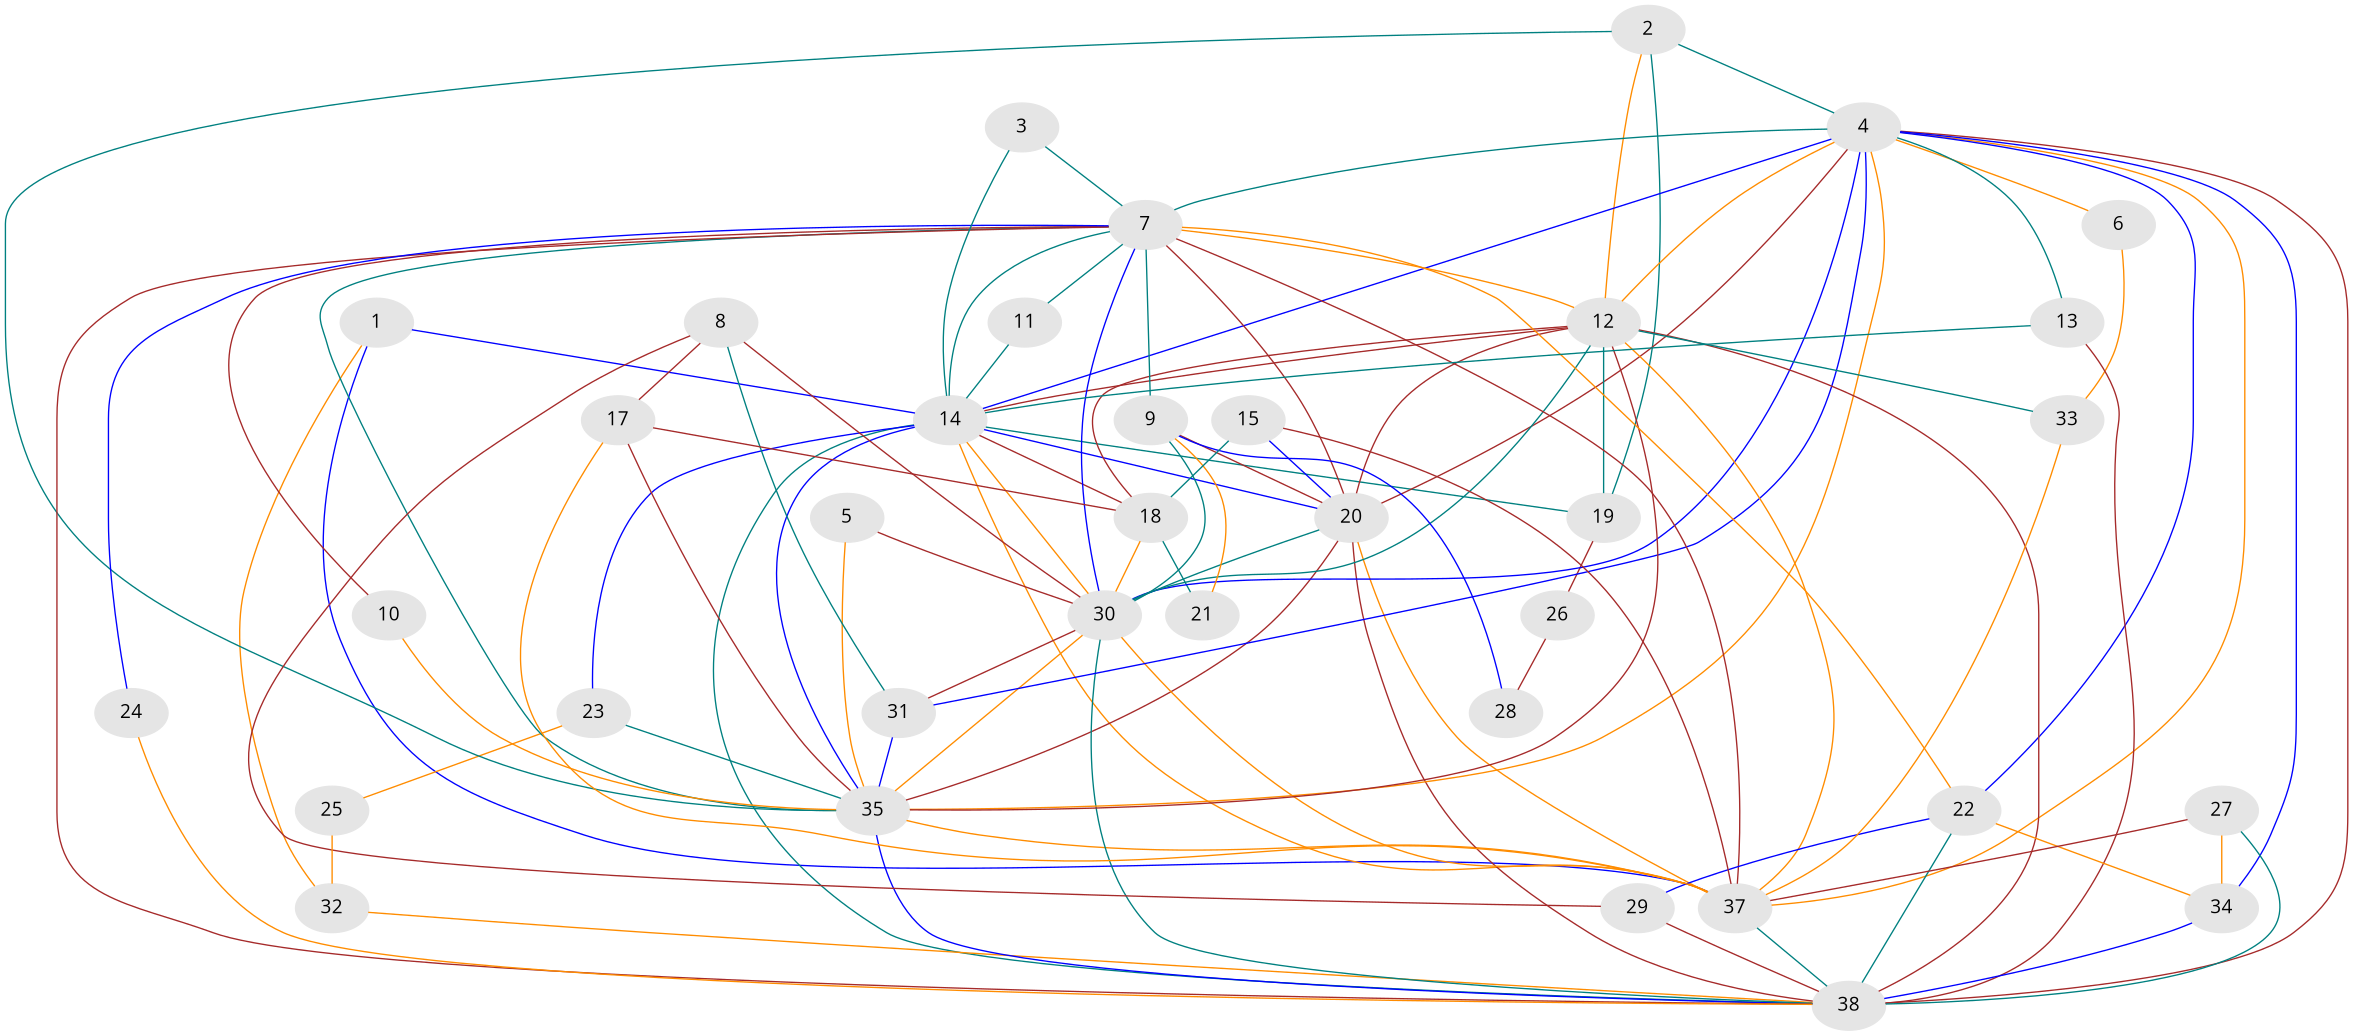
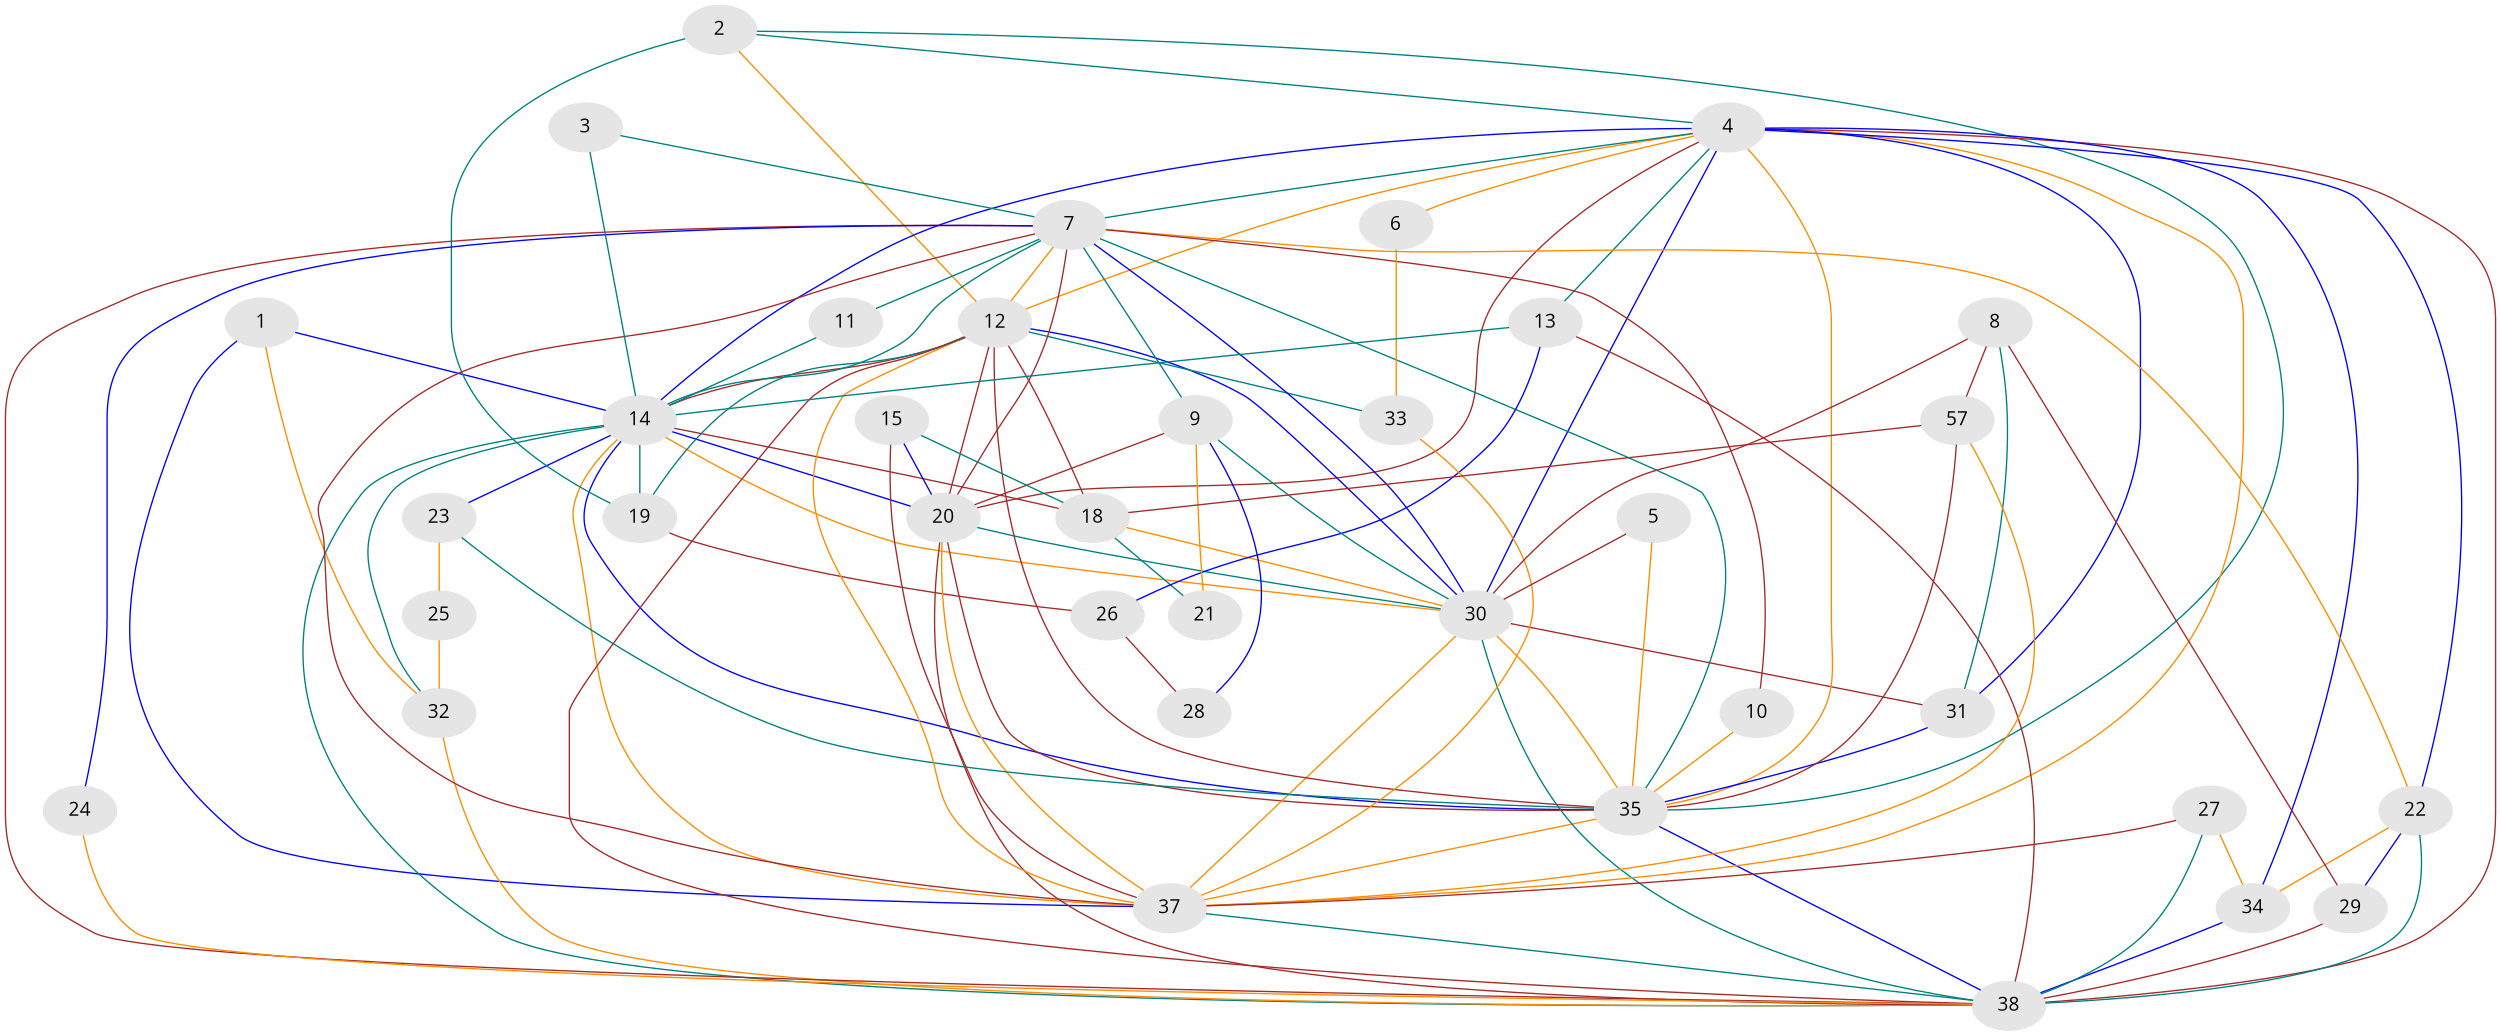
node "17": label "17" -> "57"
edge "14" -- "32": added
edge "13" -- "26": added
edge "12" -- "30": color teal -> blue
